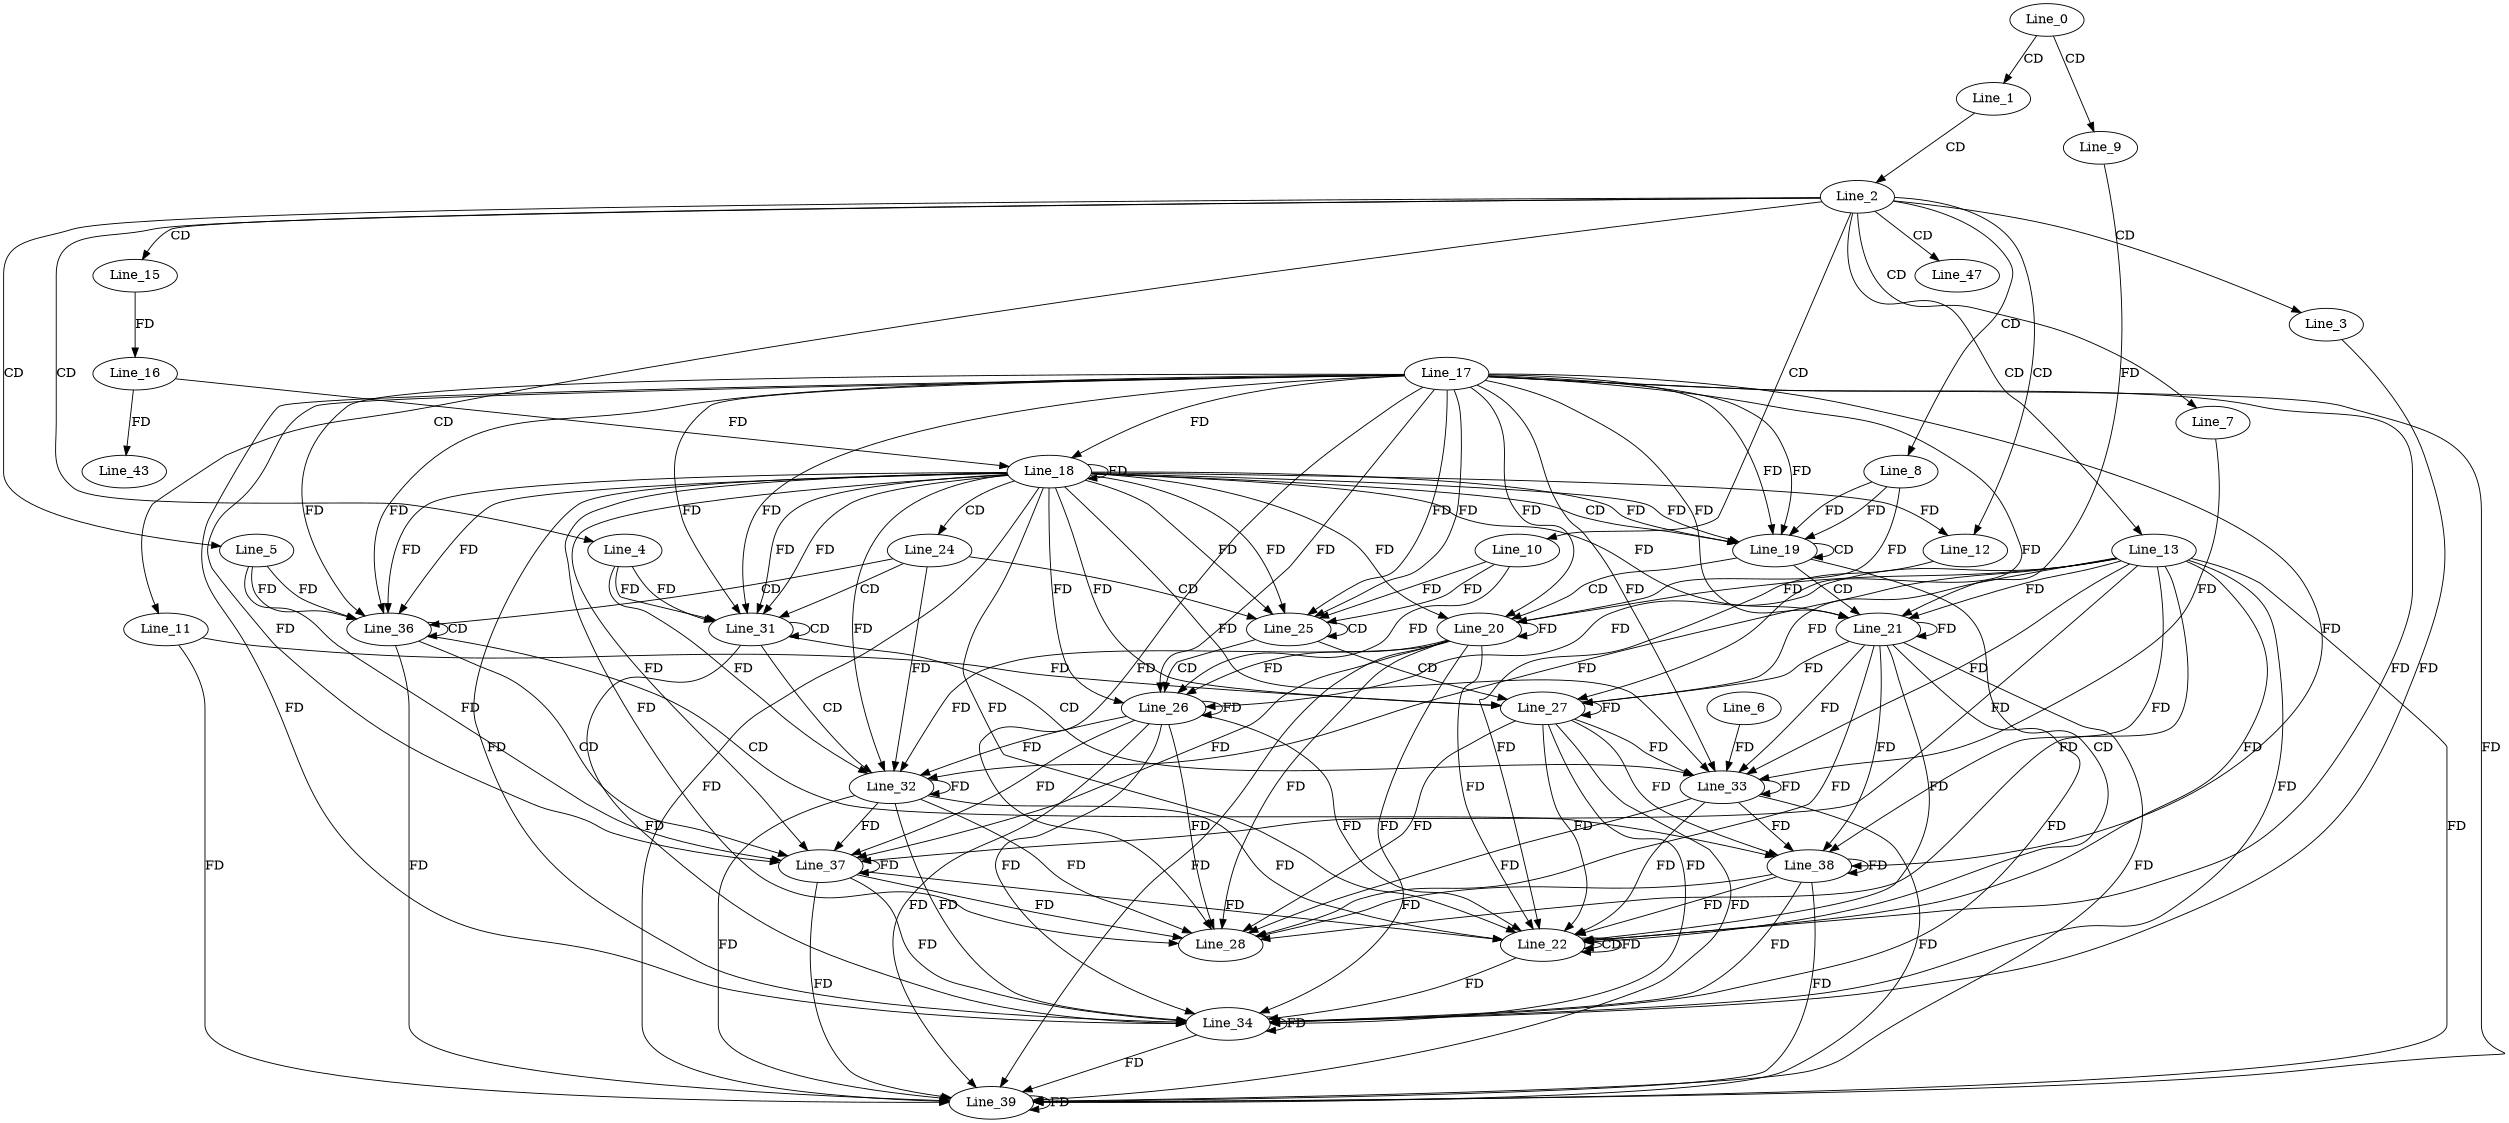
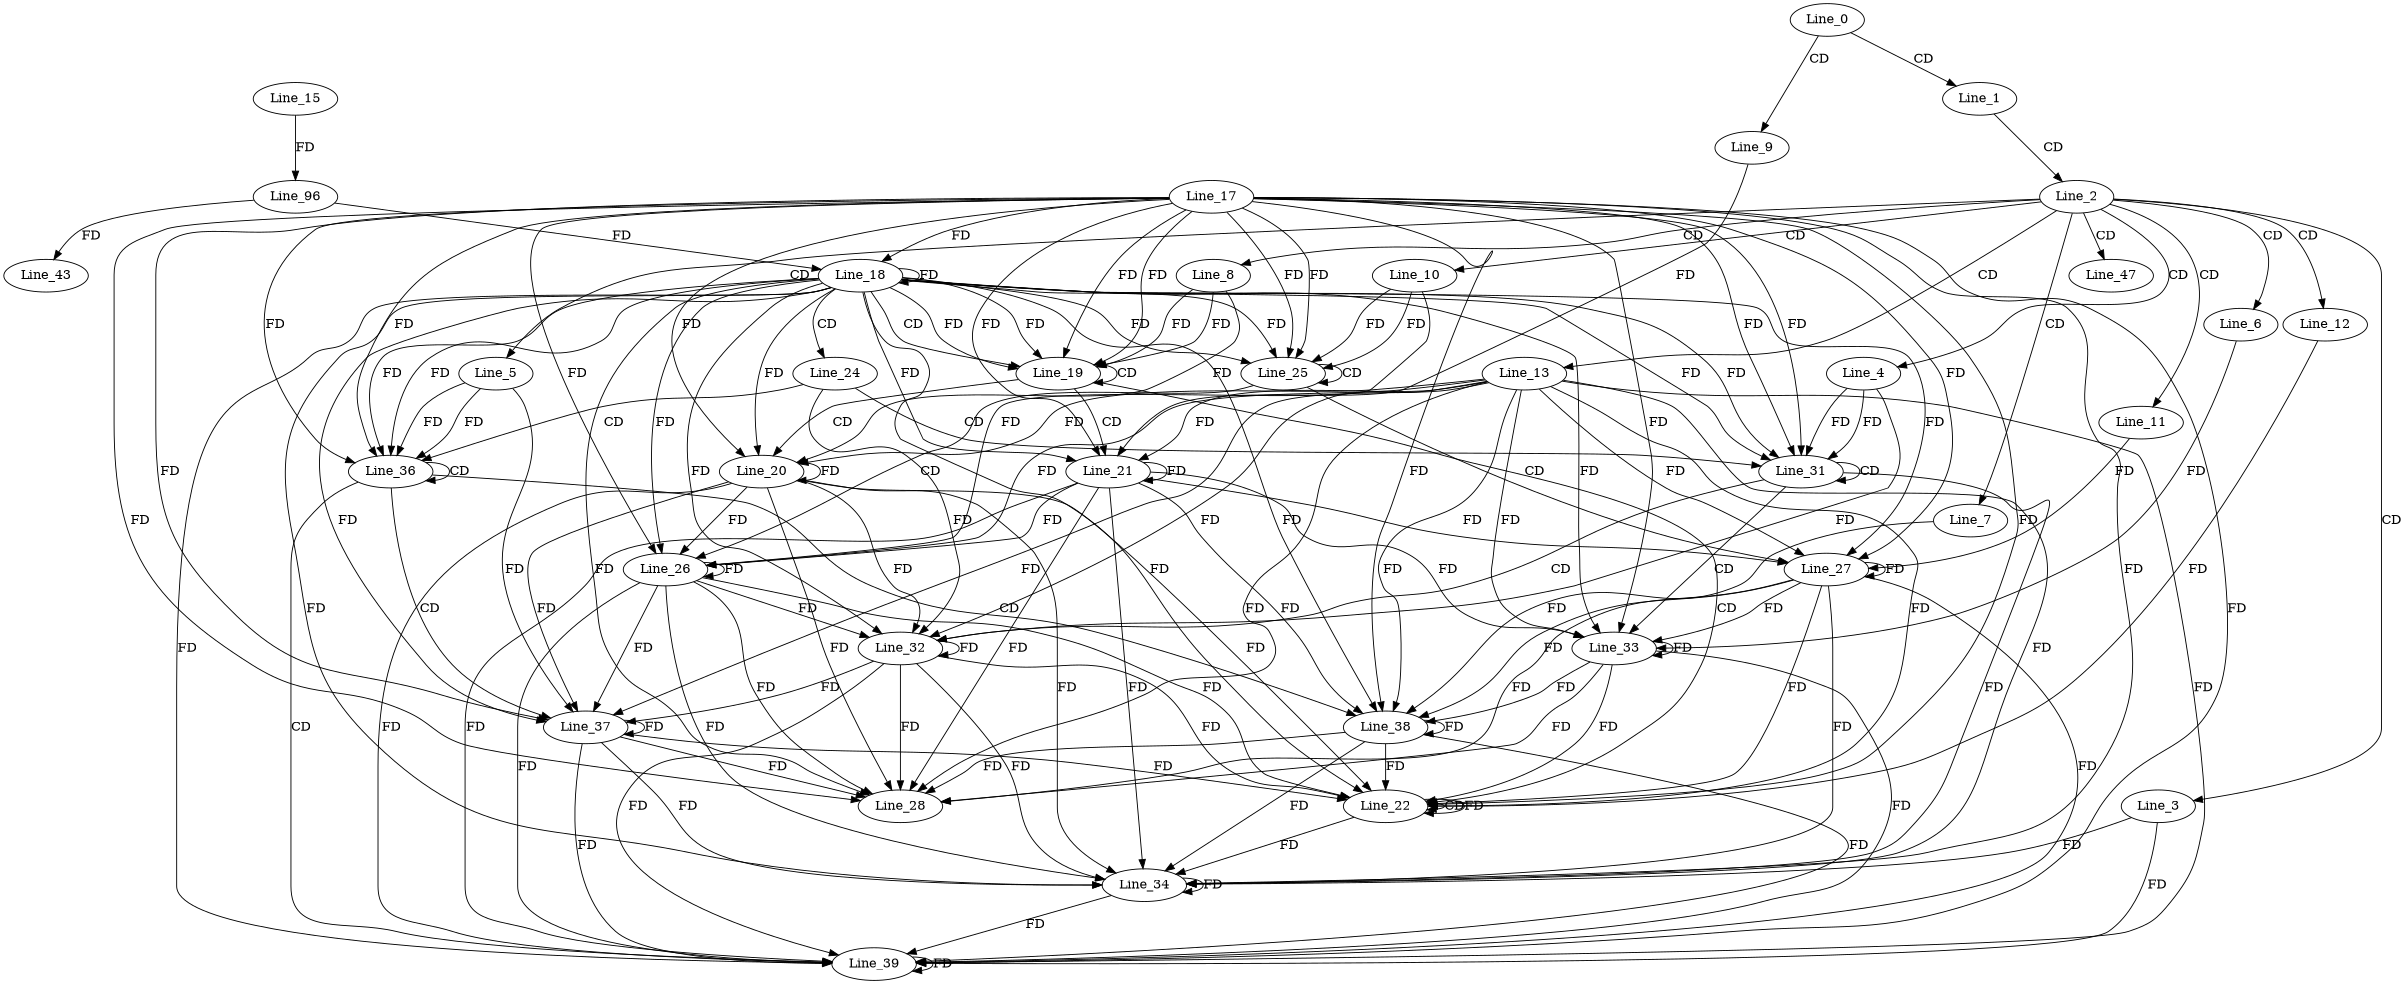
edge "Line_2" -> "Line_15": now "Line_2" -> "Line_6"
node "Line_16": label "Line_16" -> "Line_96"
edge "Line_18" -> "Line_12": now "Line_18" -> "Line_38"
edge "Line_24" -> "Line_25": removed, label "CD"
edge "Line_7" -> "Line_33": now "Line_7" -> "Line_38"
edge "Line_36" -> "Line_39": label "FD" -> "CD"
edge "Line_21" -> "Line_22": now "Line_21" -> "Line_26"
edge "Line_11" -> "Line_39": now "Line_3" -> "Line_39"
